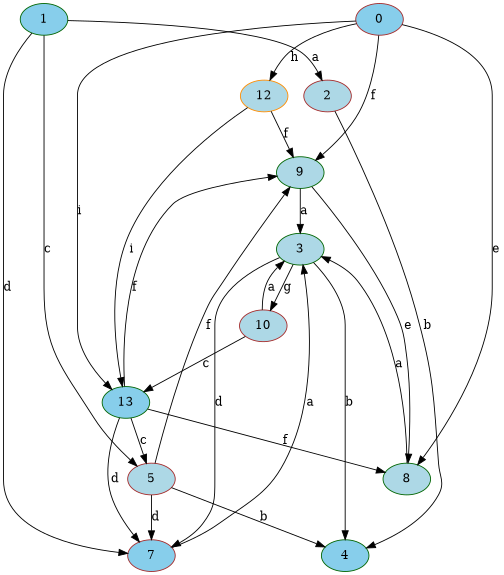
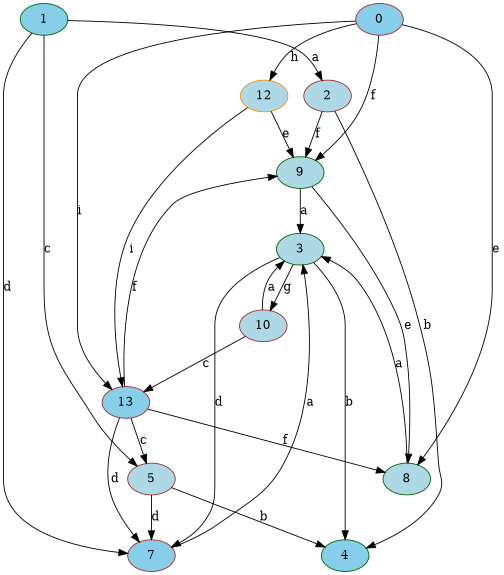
edge "12" -> "9": label "f" -> "e"
edge "5" -> "9": now "2" -> "9"
node "13": color darkgreen -> brown
